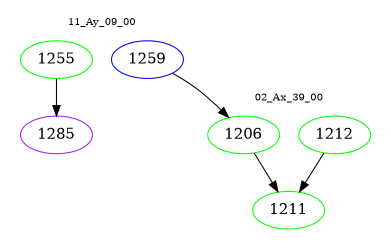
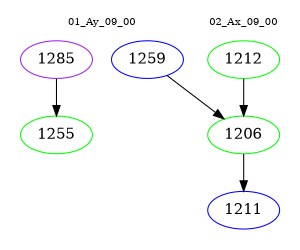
cluster "11_Ay_09_00": label "11_Ay_09_00" -> "01_Ay_09_00"
edge "1255" -> "1285": reversed
cluster "02_Ax_39_00": label "02_Ax_39_00" -> "02_Ax_09_00"
edge "1212" -> "1211": now "1212" -> "1206"
node "1211": color green -> blue
